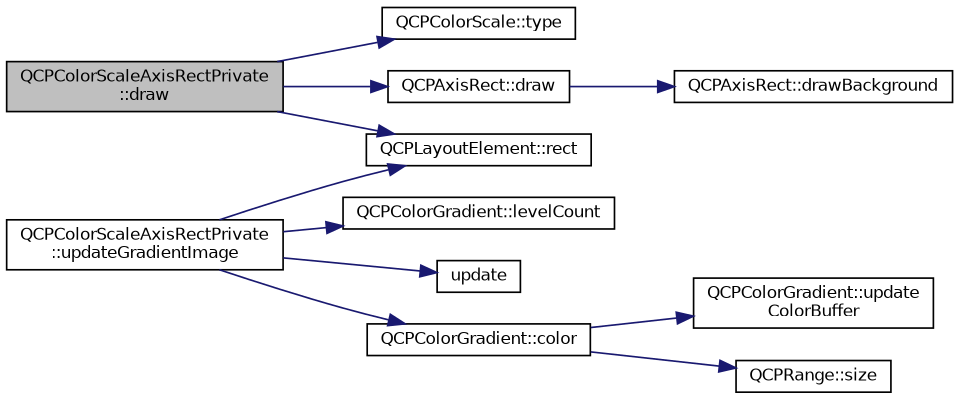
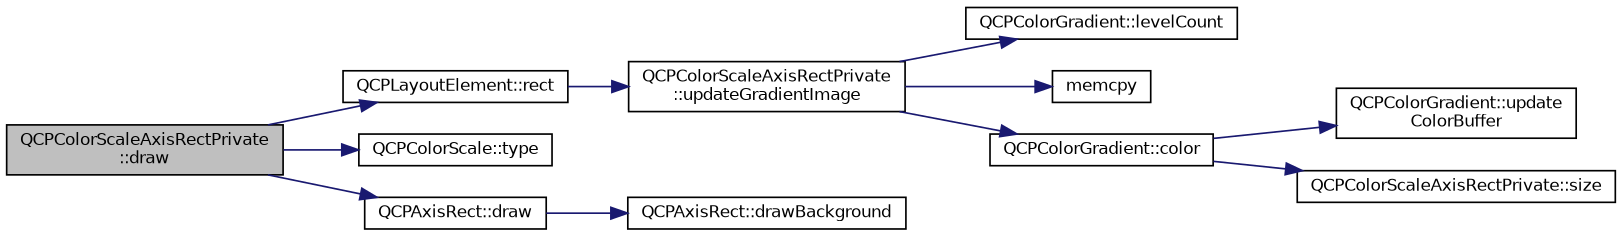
edge "QCPColorScaleAxisRectPrivate ::updateGradientImage" -> "QCPLayoutElement::rect": reversed
node "update": label "update" -> "memcpy"
node "QCPRange::size": label "QCPRange::size" -> "QCPColorScaleAxisRectPrivate::size"
